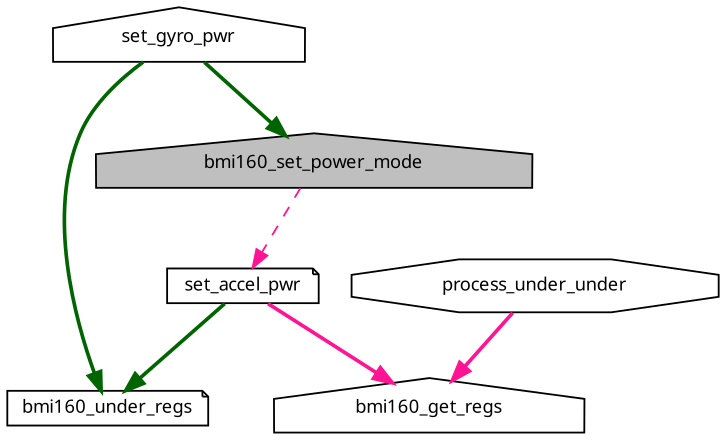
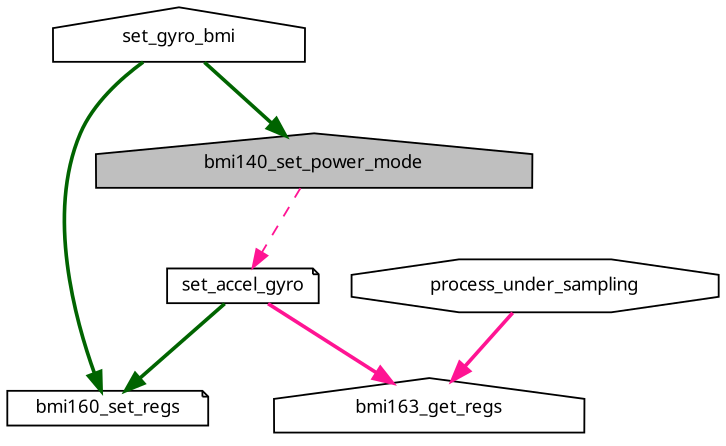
node "set_gyro_pwr": label "set_gyro_pwr" -> "set_gyro_bmi"
node "bmi160_set_power_mode": label "bmi160_set_power_mode" -> "bmi140_set_power_mode"
node "set_accel_pwr": label "set_accel_pwr" -> "set_accel_gyro"
node "process_under_under": label "process_under_under" -> "process_under_sampling"
node "bmi160_under_regs": label "bmi160_under_regs" -> "bmi160_set_regs"
node "bmi160_get_regs": label "bmi160_get_regs" -> "bmi163_get_regs"
